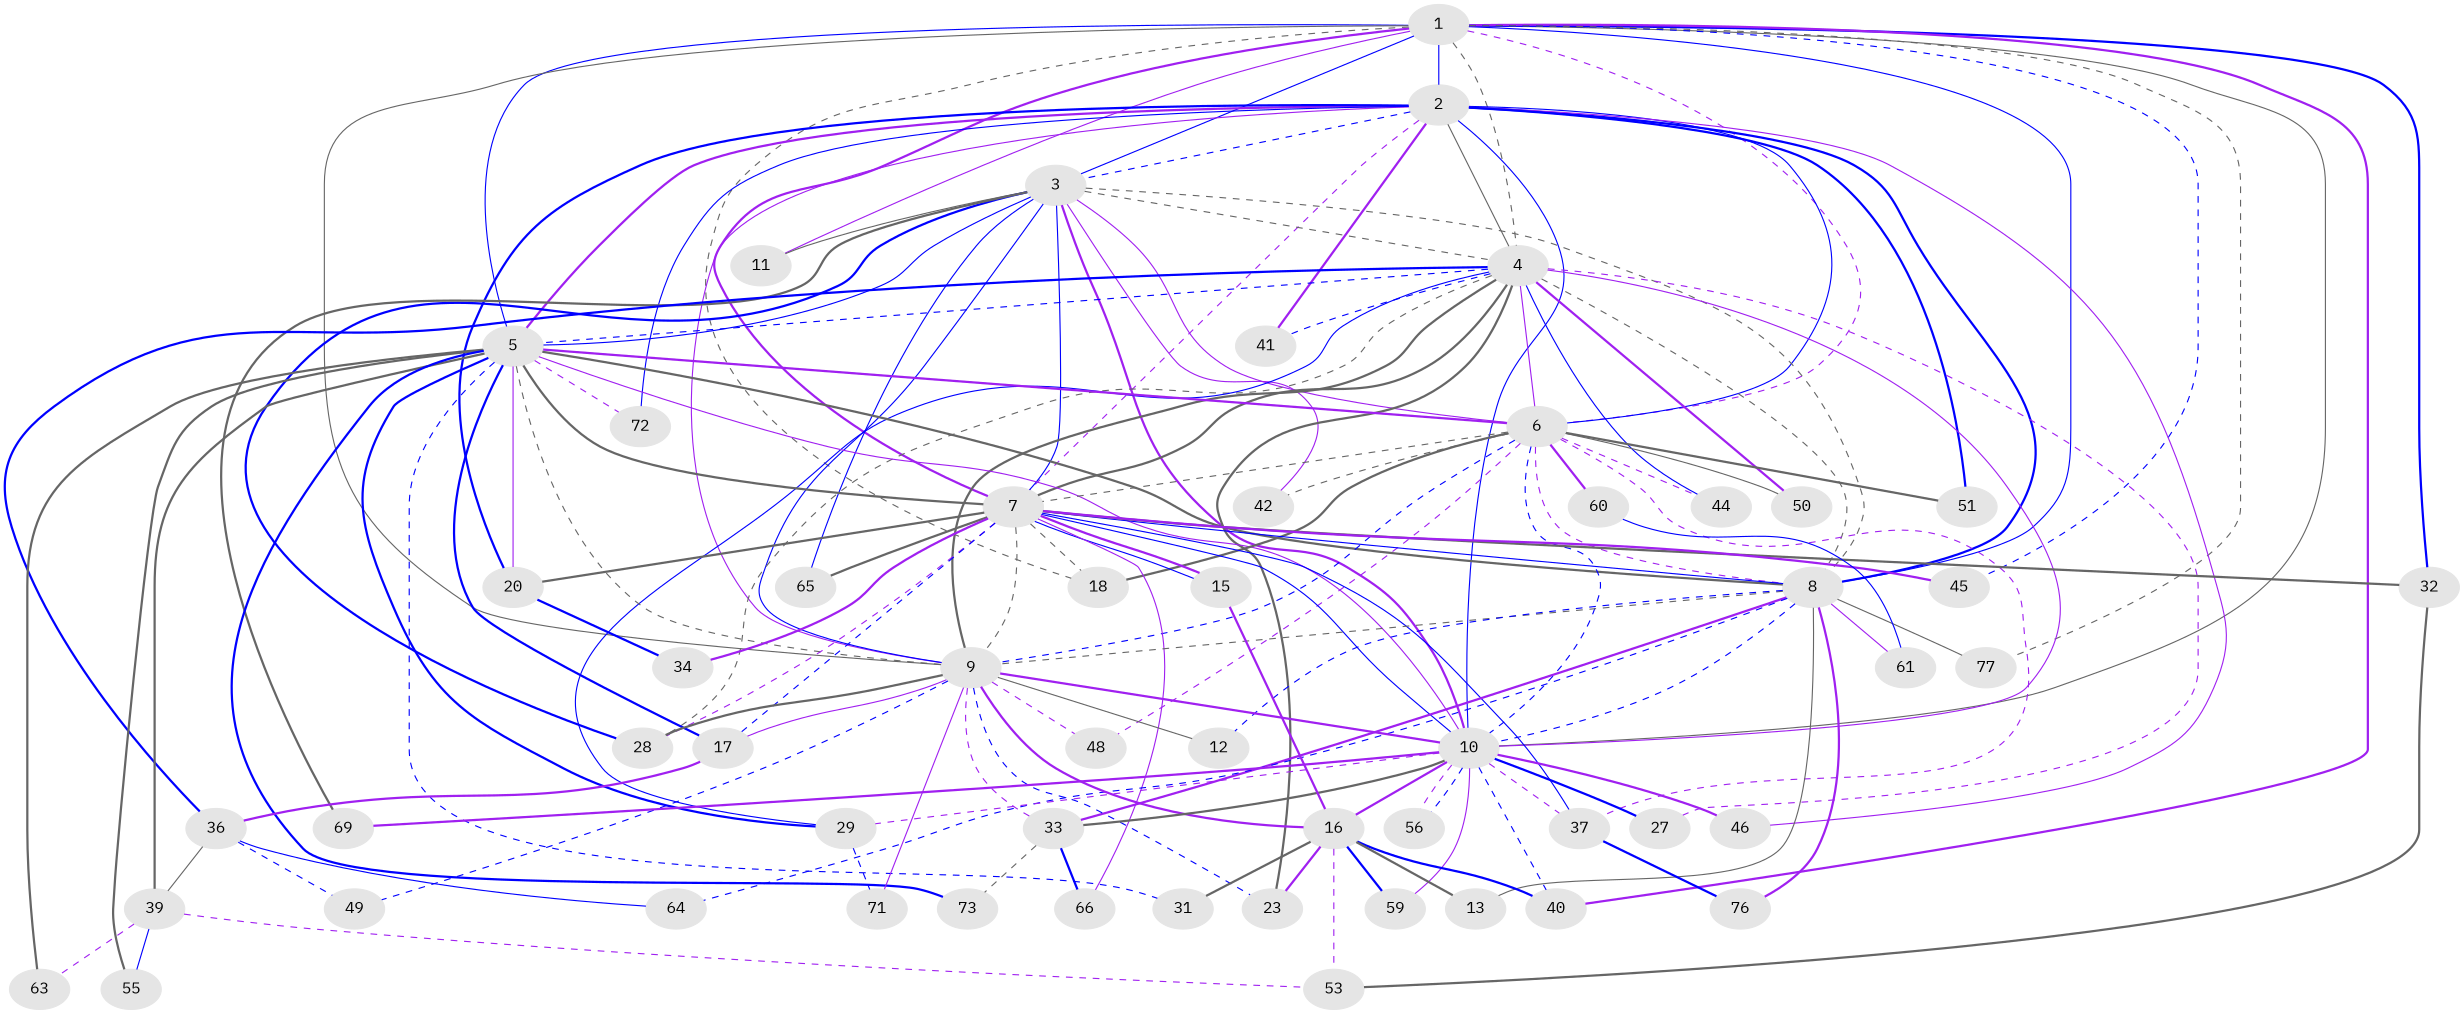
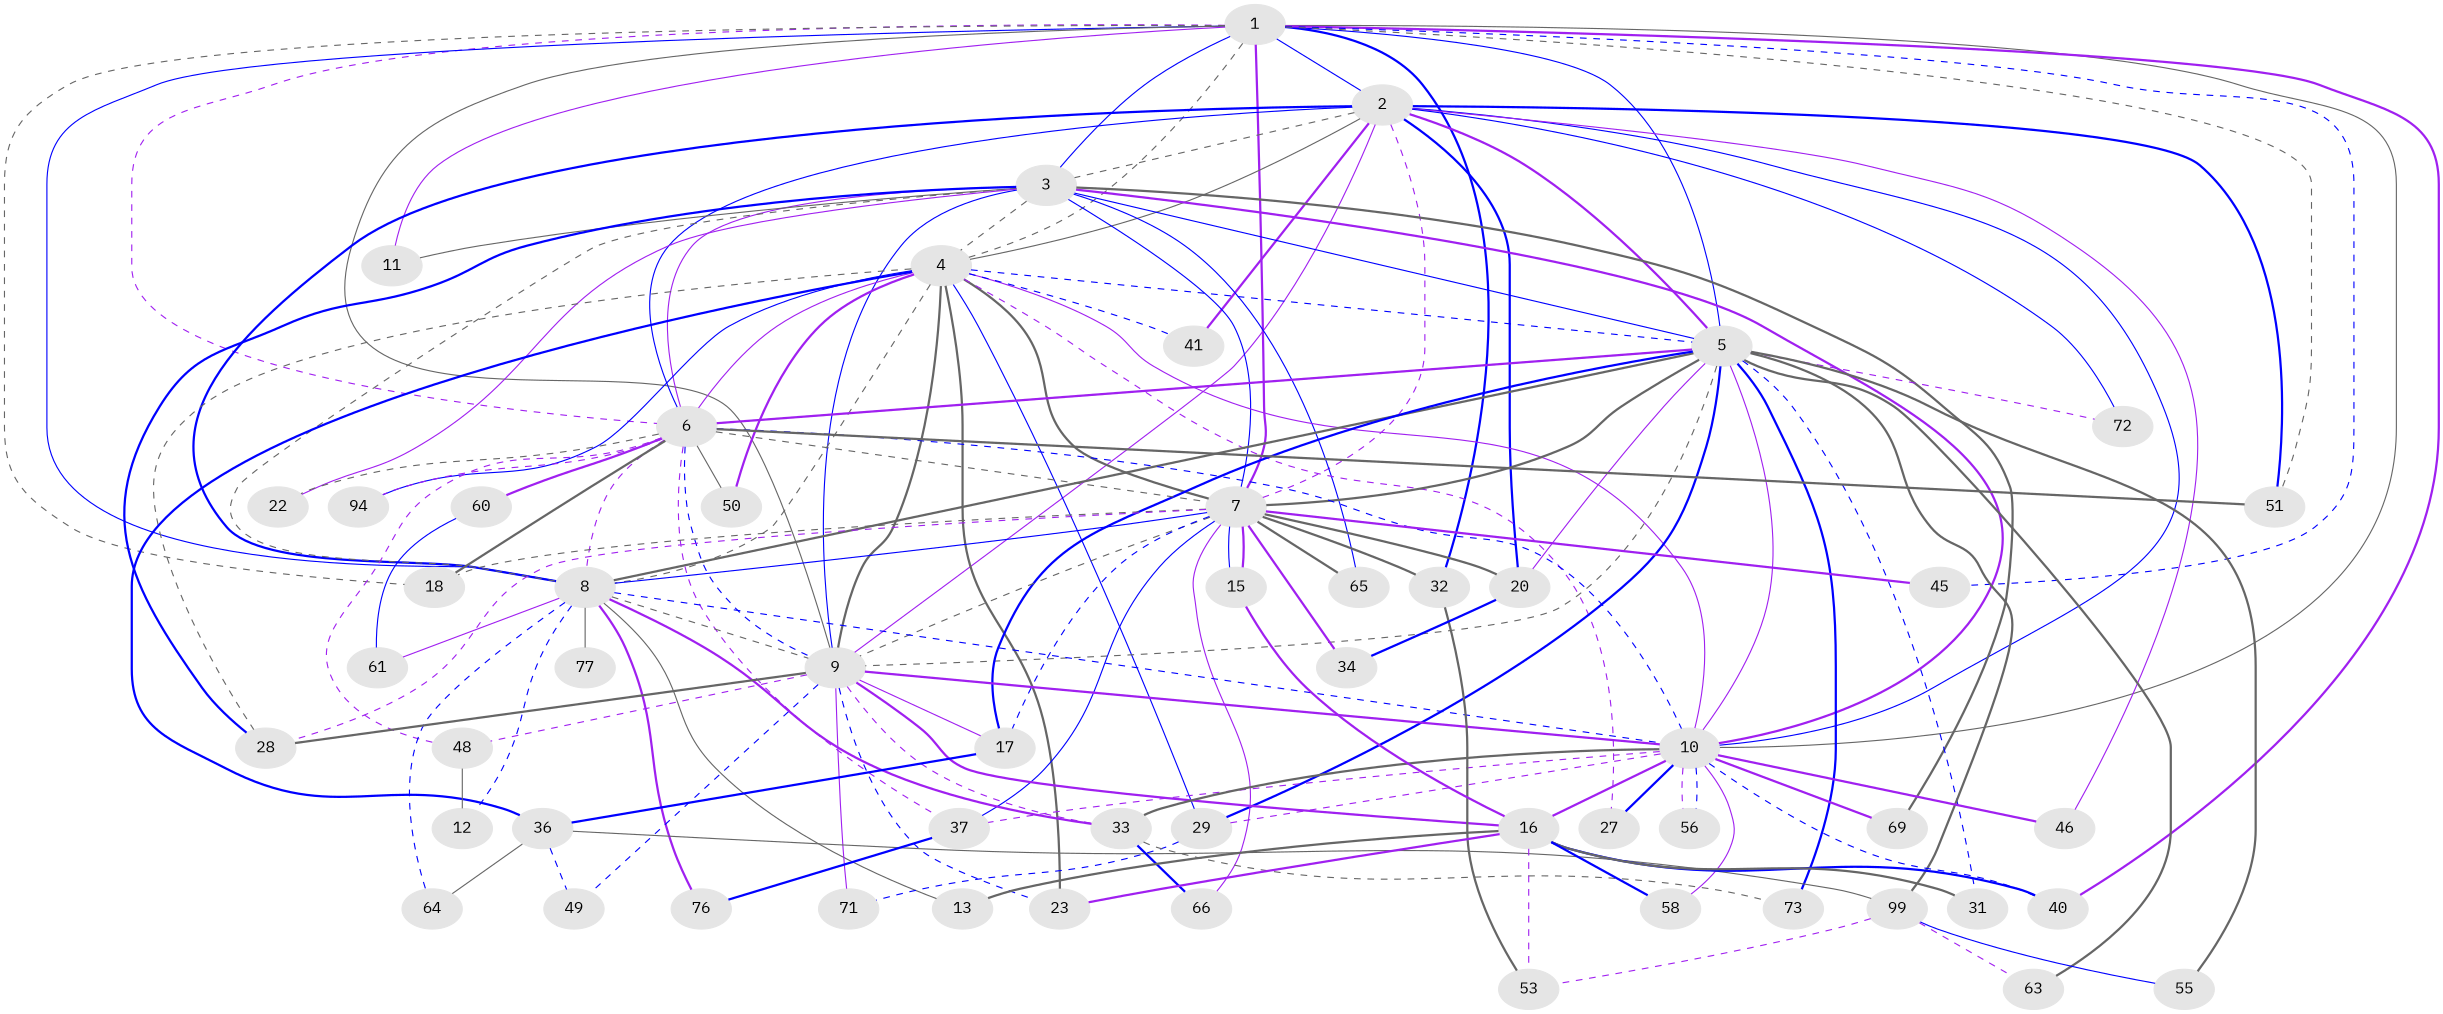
edge "1" -- "77": now "1" -- "51"
edge "2" -- "3": color blue -> gray40
node "42": label "42" -> "22"
node "44": label "44" -> "94"
edge "7" -- "10": removed
edge "9" -- "12": now "48" -- "12"
edge "17" -- "36": color purple -> blue
edge "36" -- "64": color blue -> gray40
node "39": label "39" -> "99"
node "59": label "59" -> "58"
